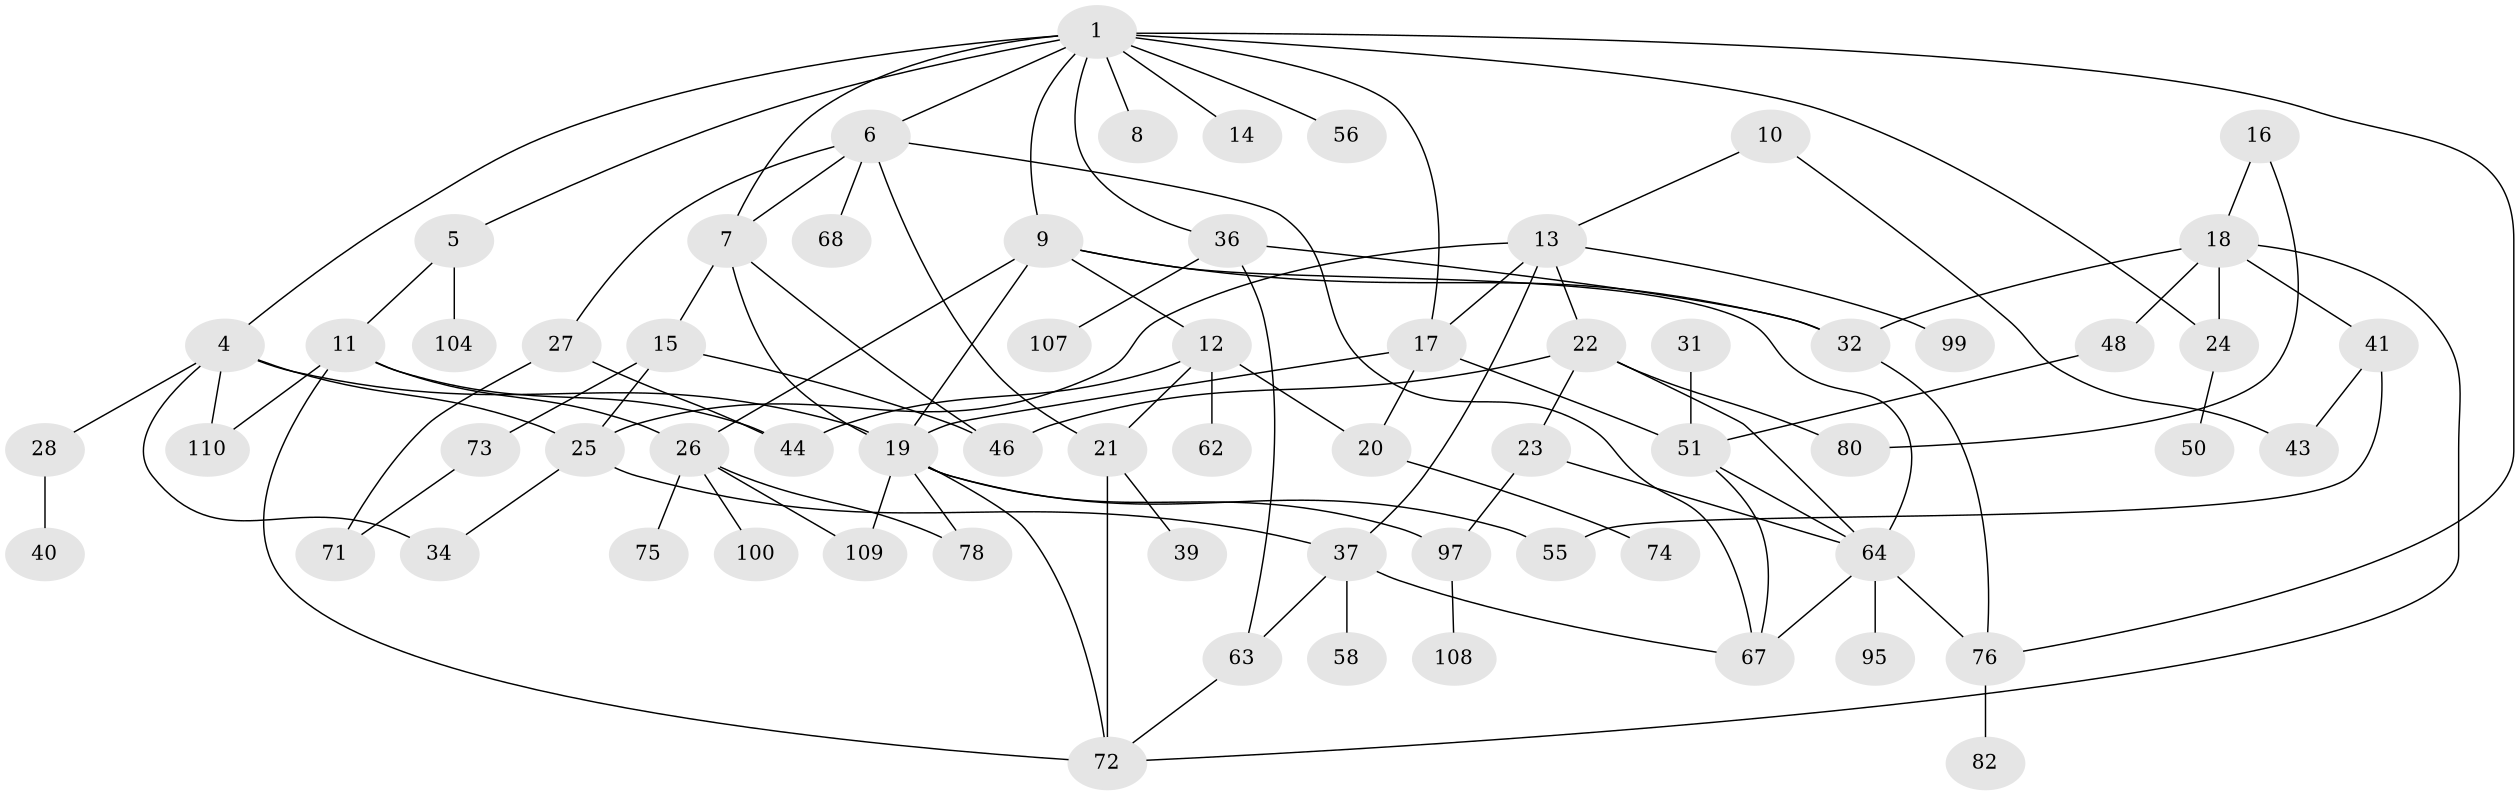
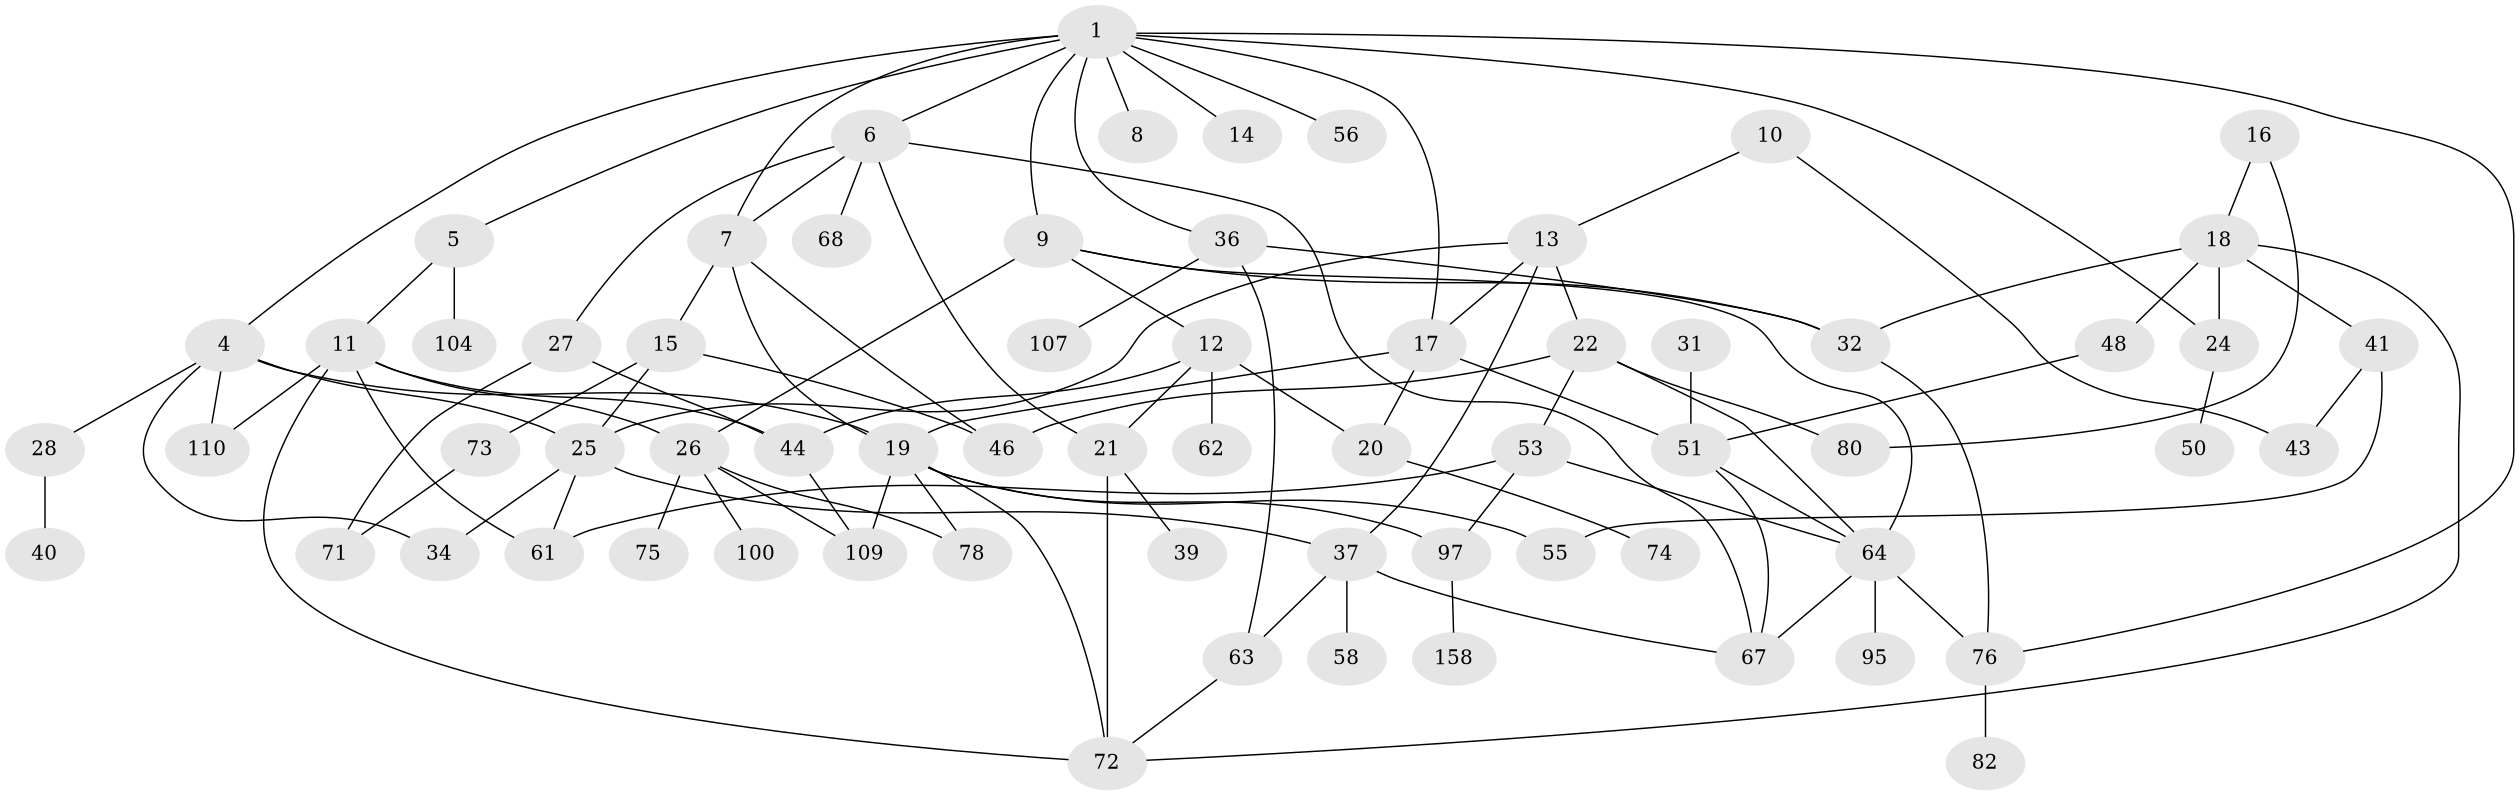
node "99": removed
edge "9" -- "19": removed
node "23": label "23" -> "53"
edge "44" -- "109": added
node "61": added
node "108": label "108" -> "158"
